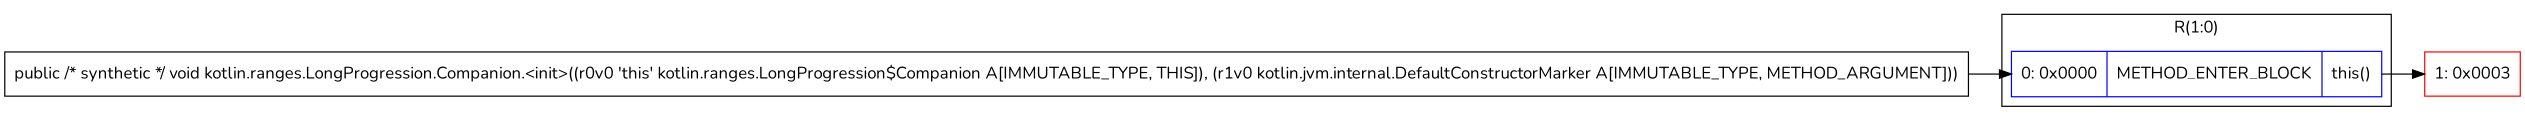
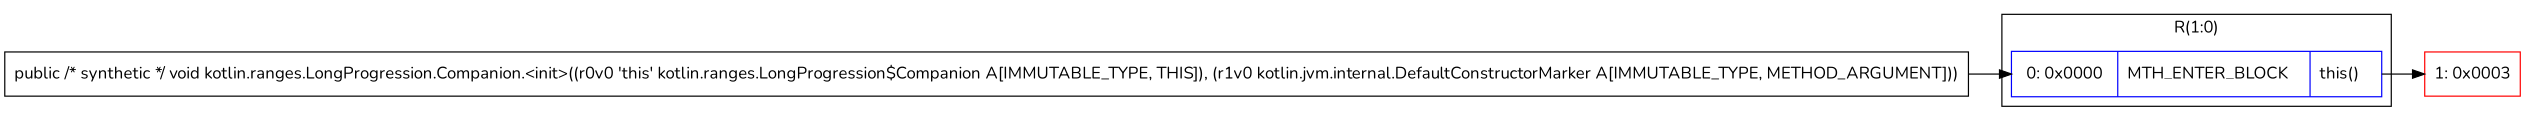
node "0: 0x0000": text "METHOD_ENTER_BLOCK" -> "MTH_ENTER_BLOCK"
